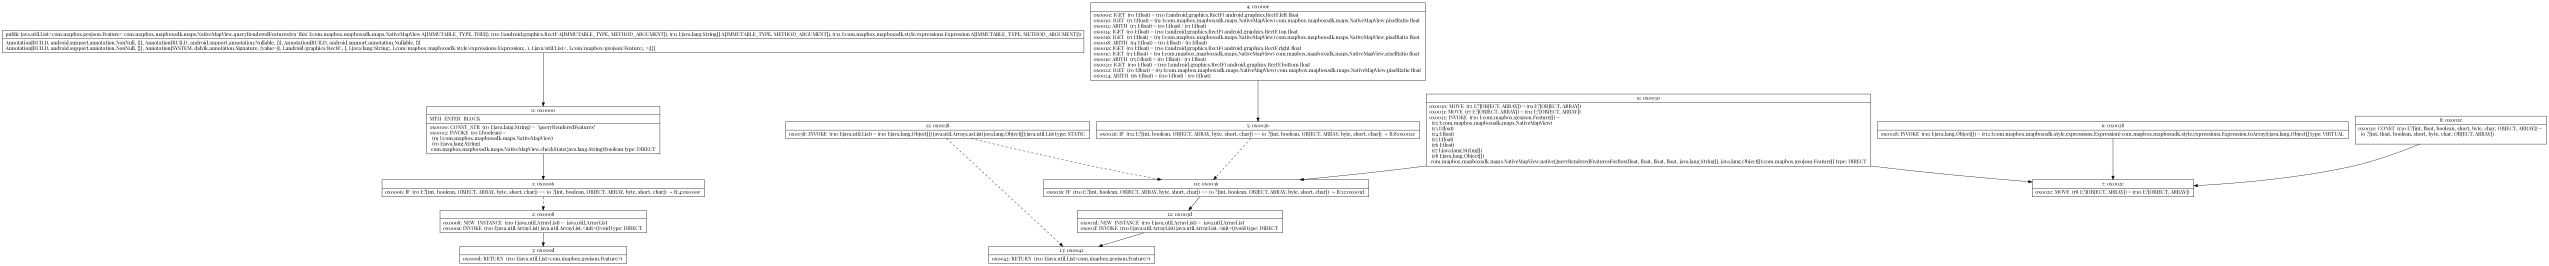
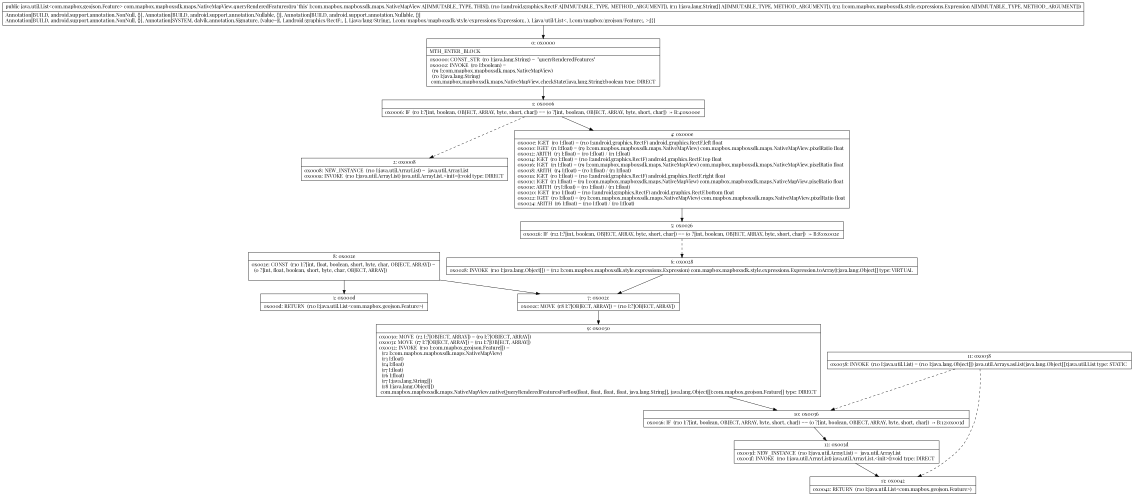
edge "1: 0x0006" -> "4: 0x000e": added
node "9: 0x0030": text "(r5 I:float)" -> "(r7 I:float)"
edge "5: 0x0026" -> "10: 0x0036": now "5: 0x0026" -> "6: 0x0028"
edge "9: 0x0030" -> "7: 0x002c": reversed
edge "2: 0x0008" -> "3: 0x000d": now "8: 0x002e" -> "3: 0x000d"
